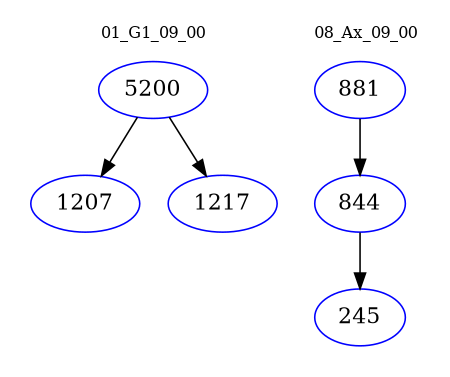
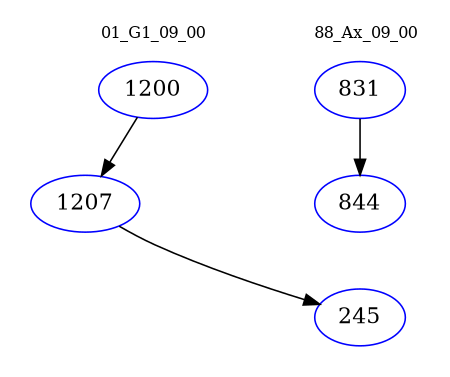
cluster "08_Ax_09_00": label "08_Ax_09_00" -> "88_Ax_09_00"
node "5200": label "5200" -> "1200"
node "881": label "881" -> "831"
node "1217": removed
edge "844" -> "245": now "1207" -> "245"
